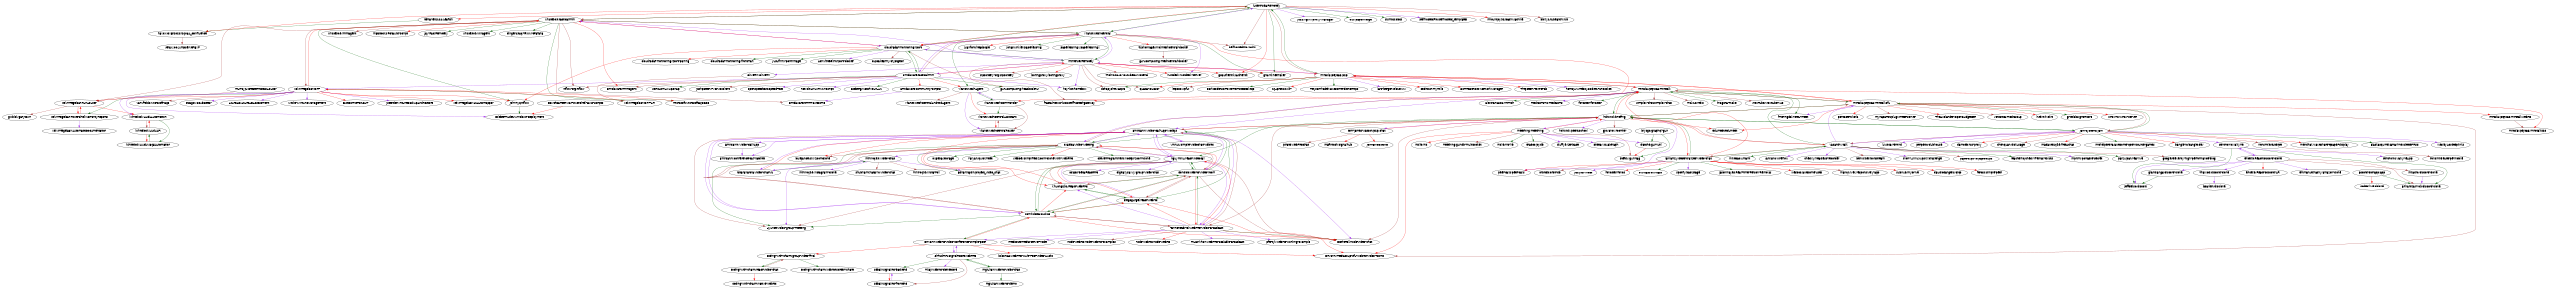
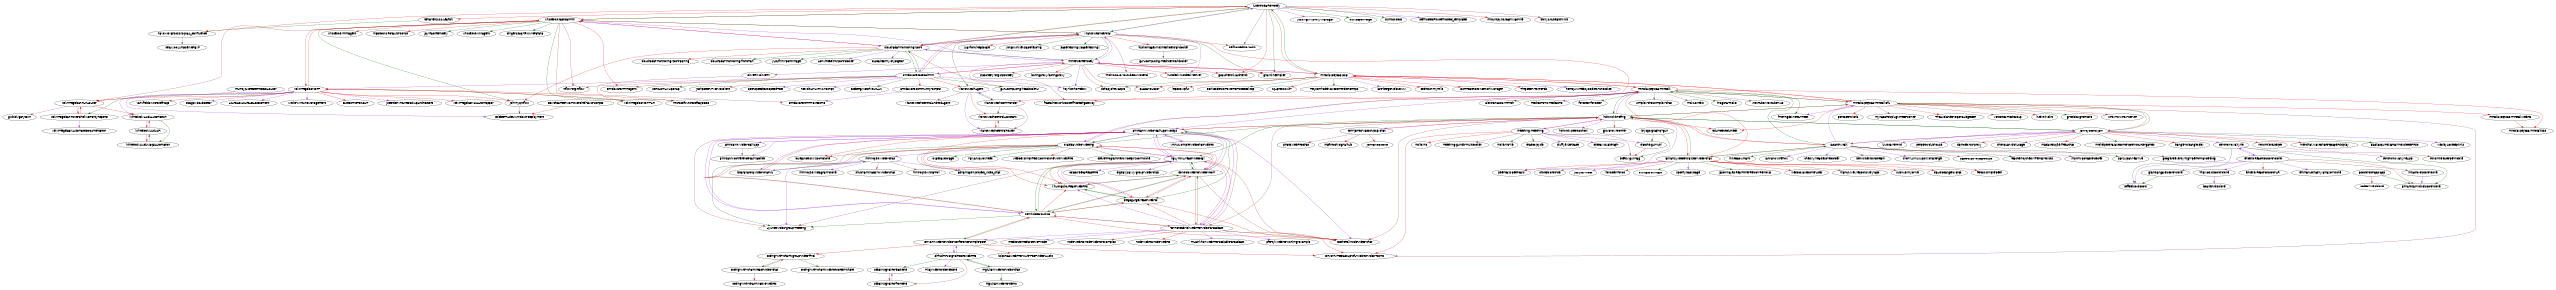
edge "immense/Remotely" -> "Tzahi12345/YoutubeDL-Material": now "Ylianst/MeshCentral" -> "Tzahi12345/YoutubeDL-Material"
edge "holtwick/briefing" -> "miroslavpejic85/mirotalk": color red -> purple
